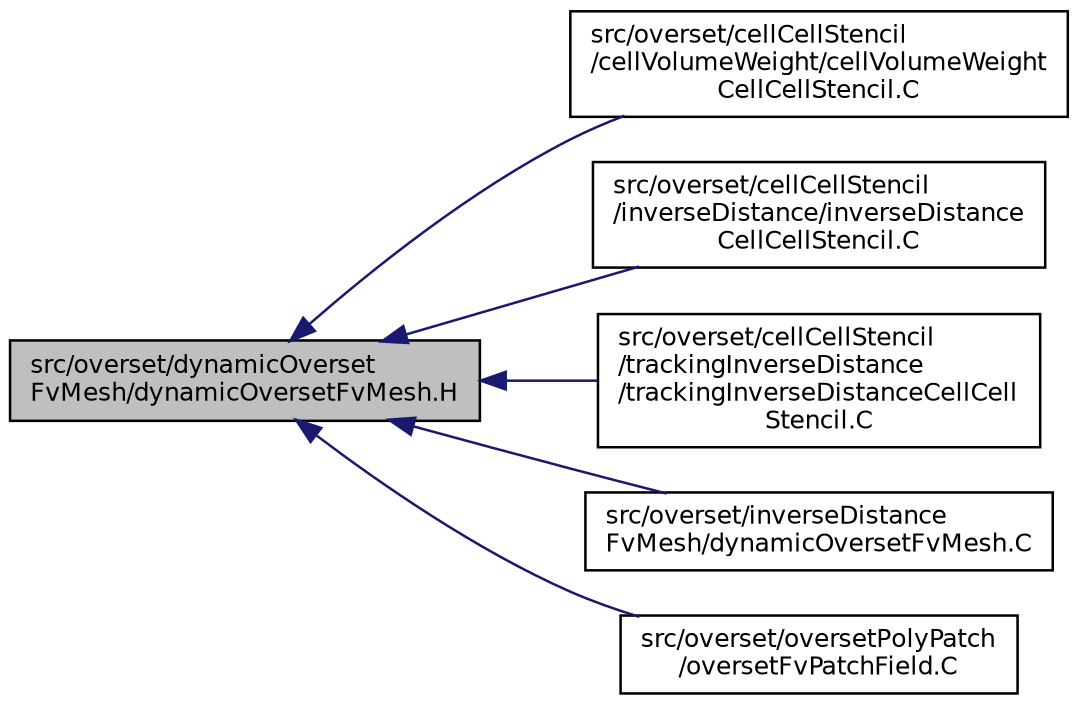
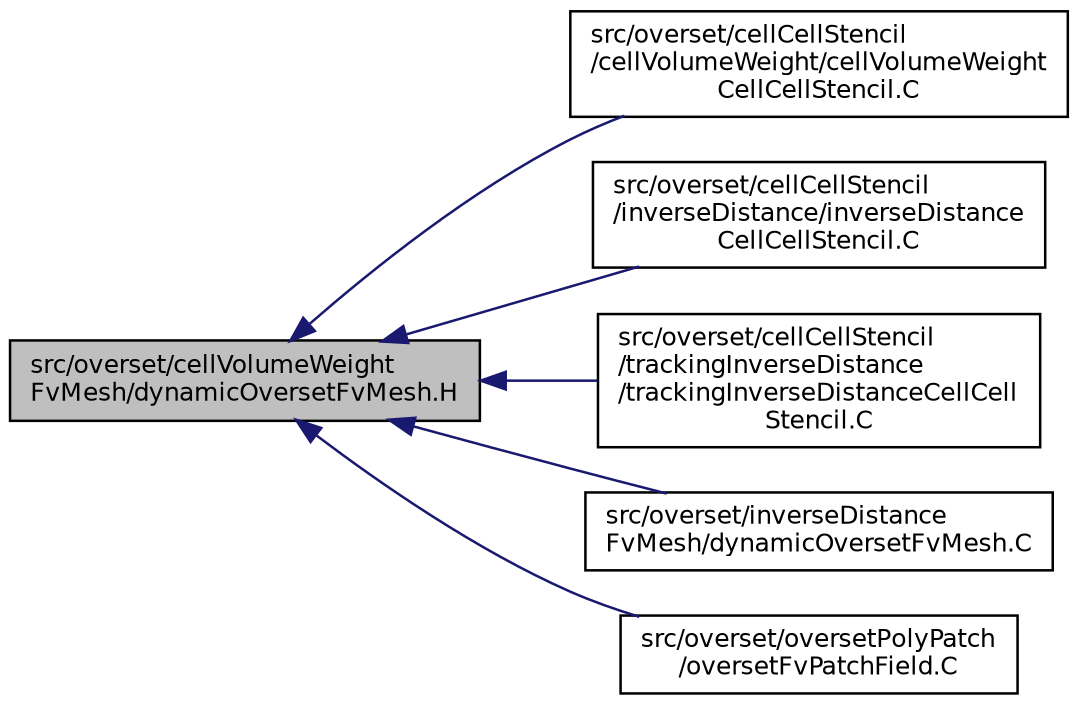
node "src/overset/dynamicOverset FvMesh/dynamicOversetFvMesh.H": label "src/overset/dynamicOverset FvMesh/dynamicOversetFvMesh.H" -> "src/overset/cellVolumeWeight FvMesh/dynamicOversetFvMesh.H"
